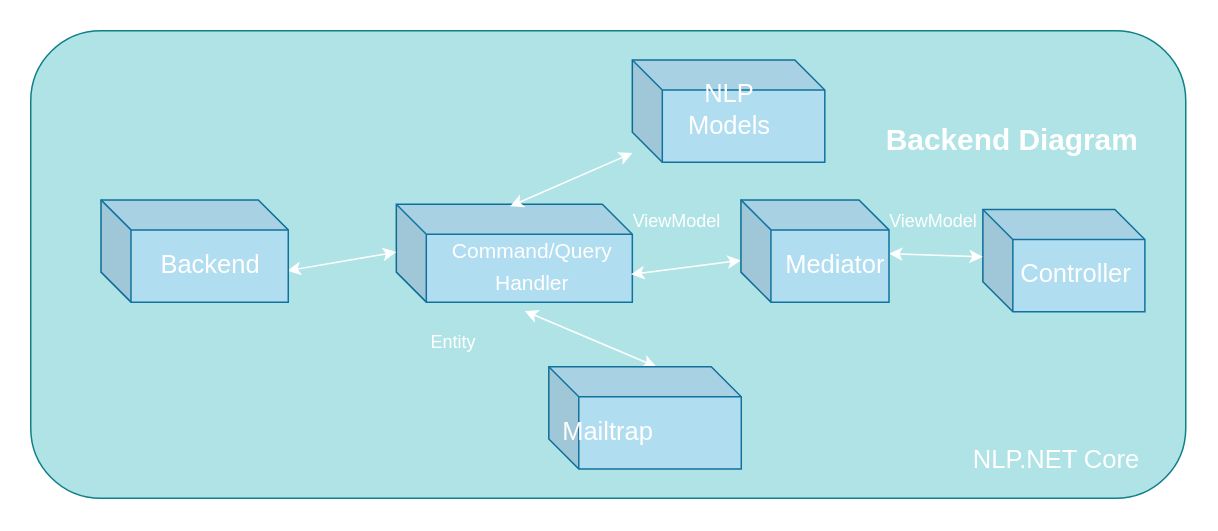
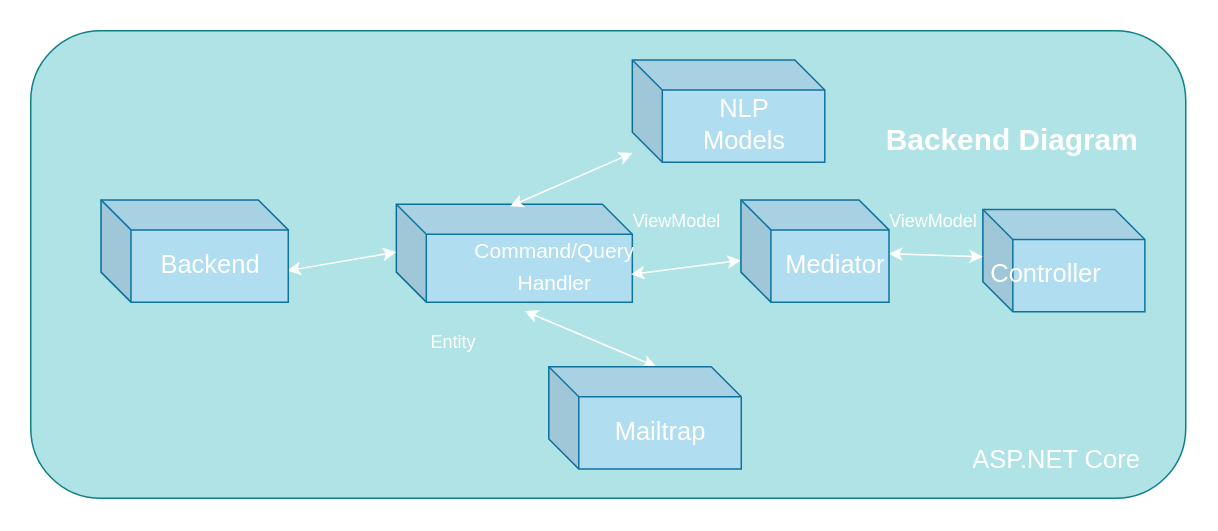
node "NLP Models": moved (730, 111) -> (745, 126)
node "Command/Query Handler": moved (532, 266) -> (554, 266)
node "Controller": moved (1076, 275) -> (1046, 275)
node "Mailtrap": moved (609, 433) -> (661, 433)
node "NLP.NET Core": label "NLP.NET Core" -> "ASP.NET Core"
